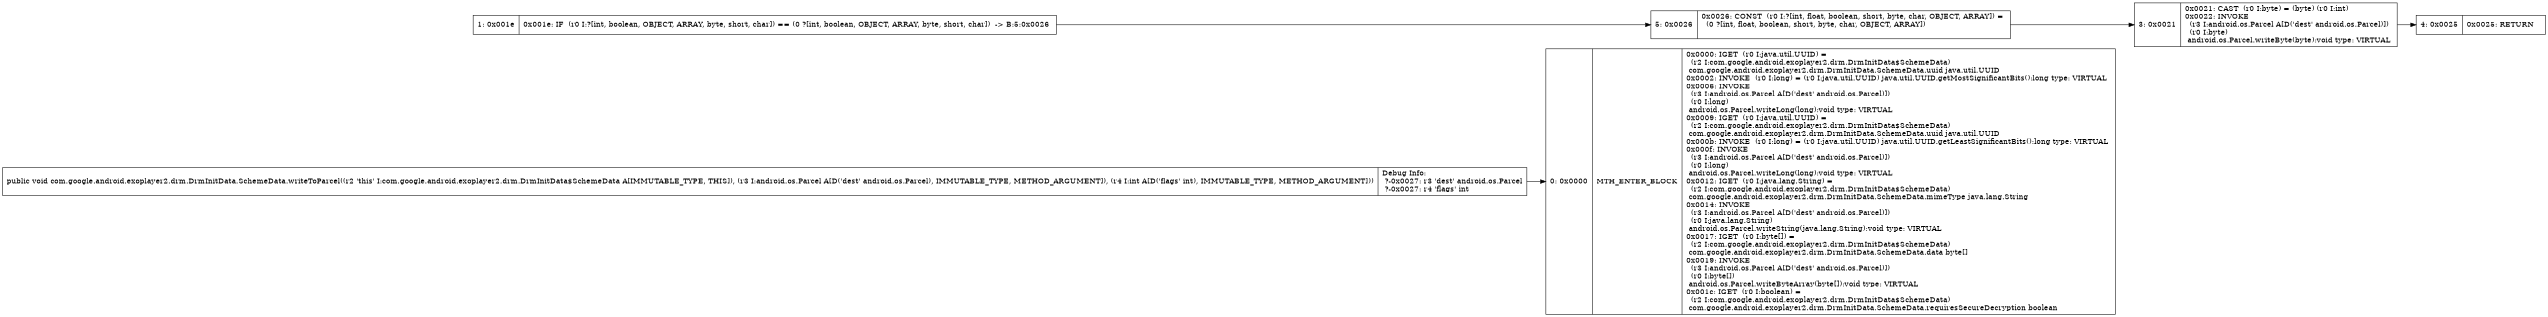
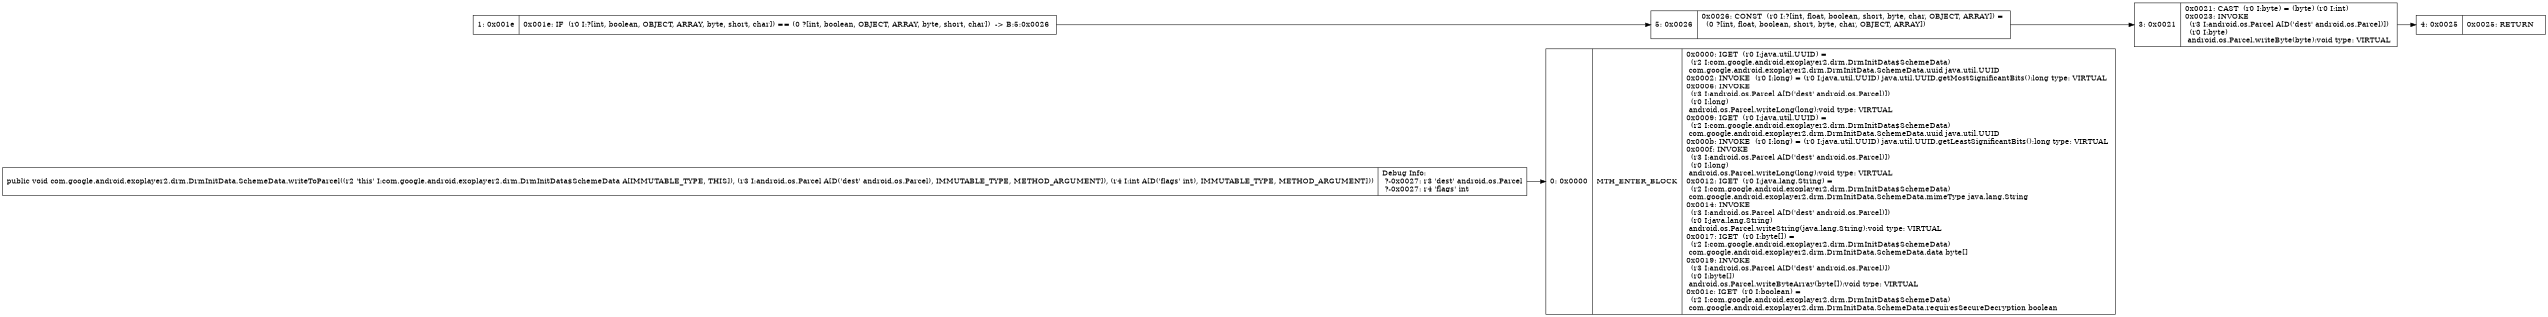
node "3: 0x0021": text "0x0022: INVOKE" -> "0x0023: INVOKE"
